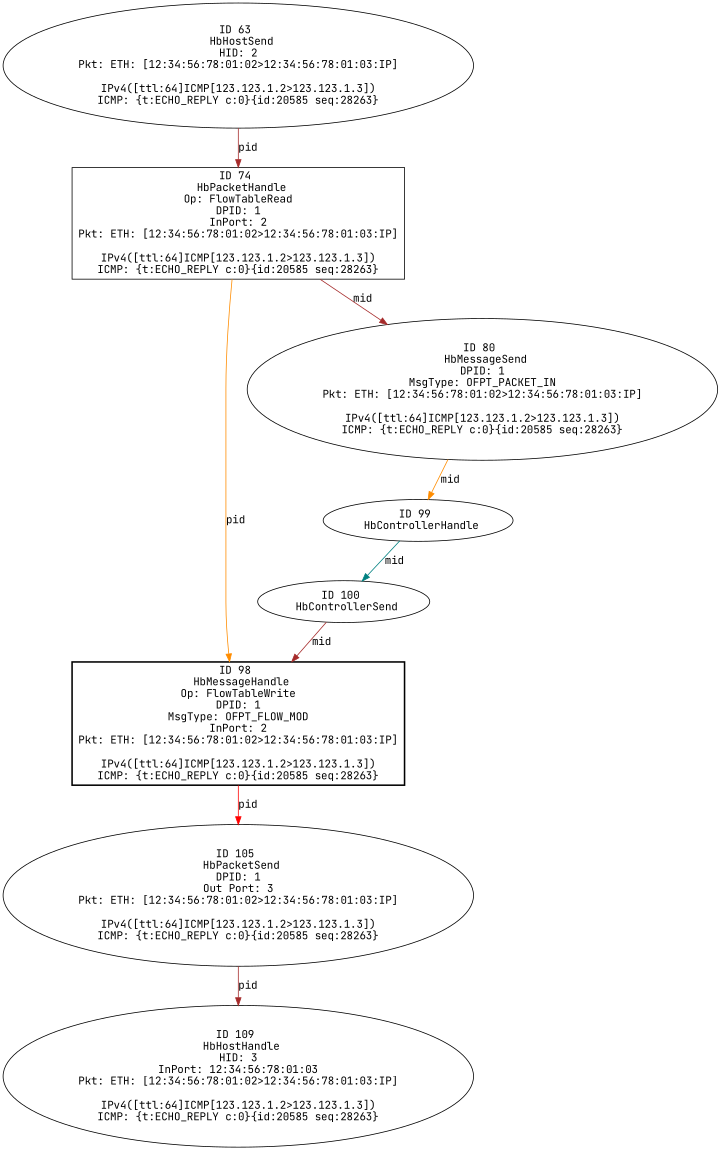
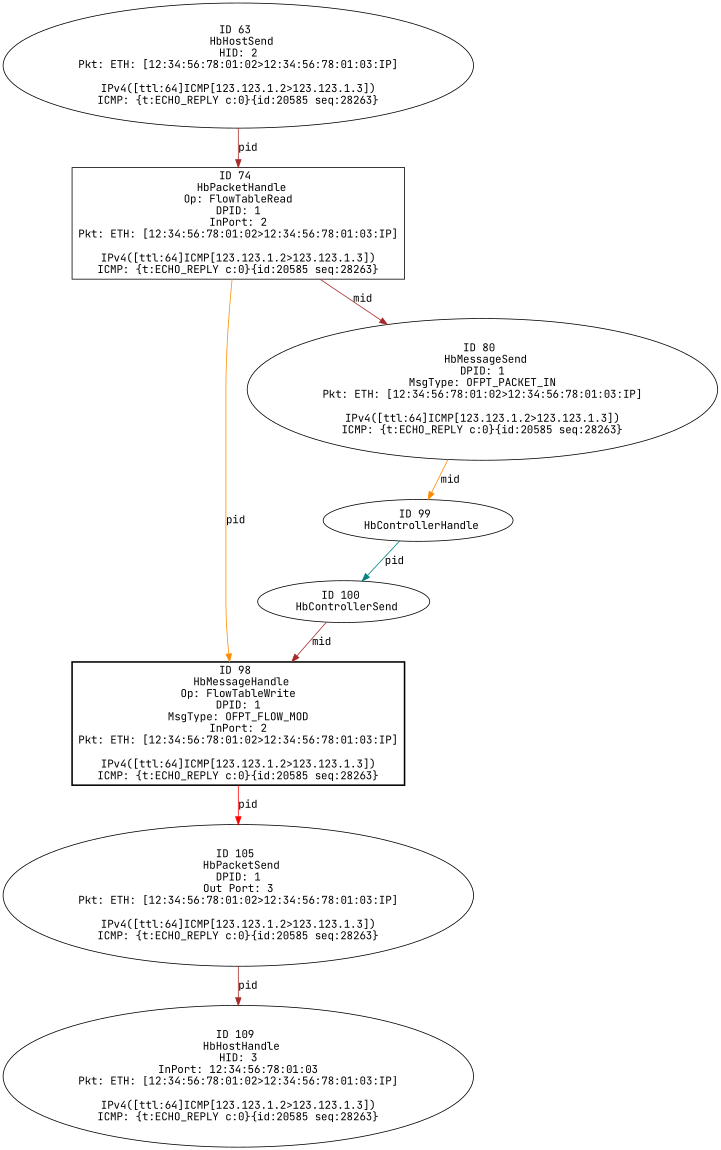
edge "ID 99 HbControllerHandle" -> "ID 100 HbControllerSend": label "mid" -> "pid"
